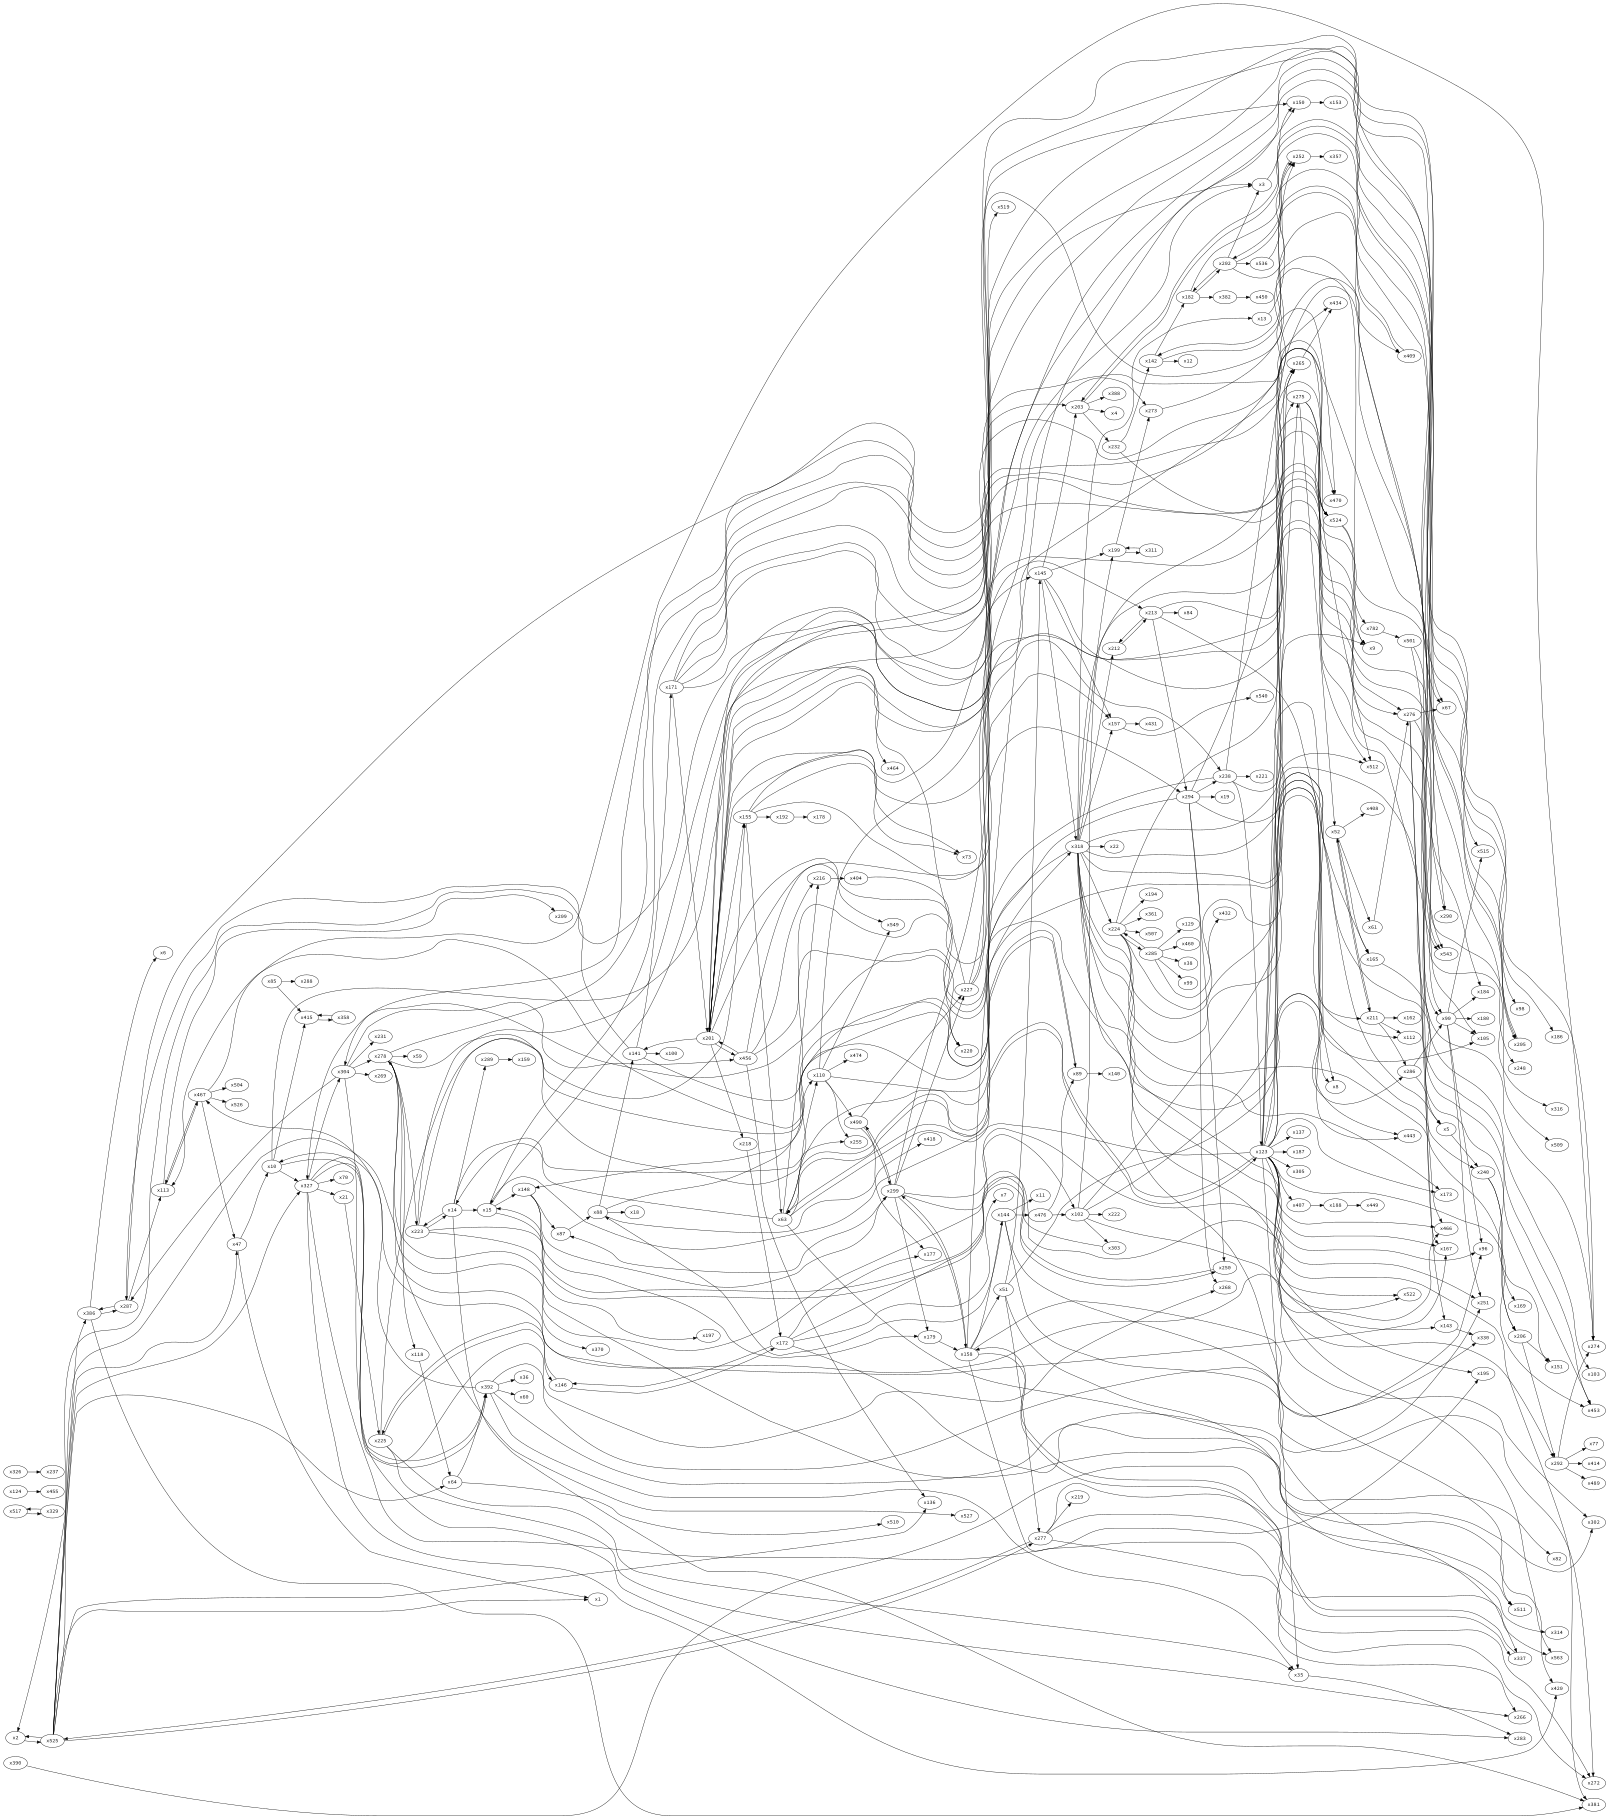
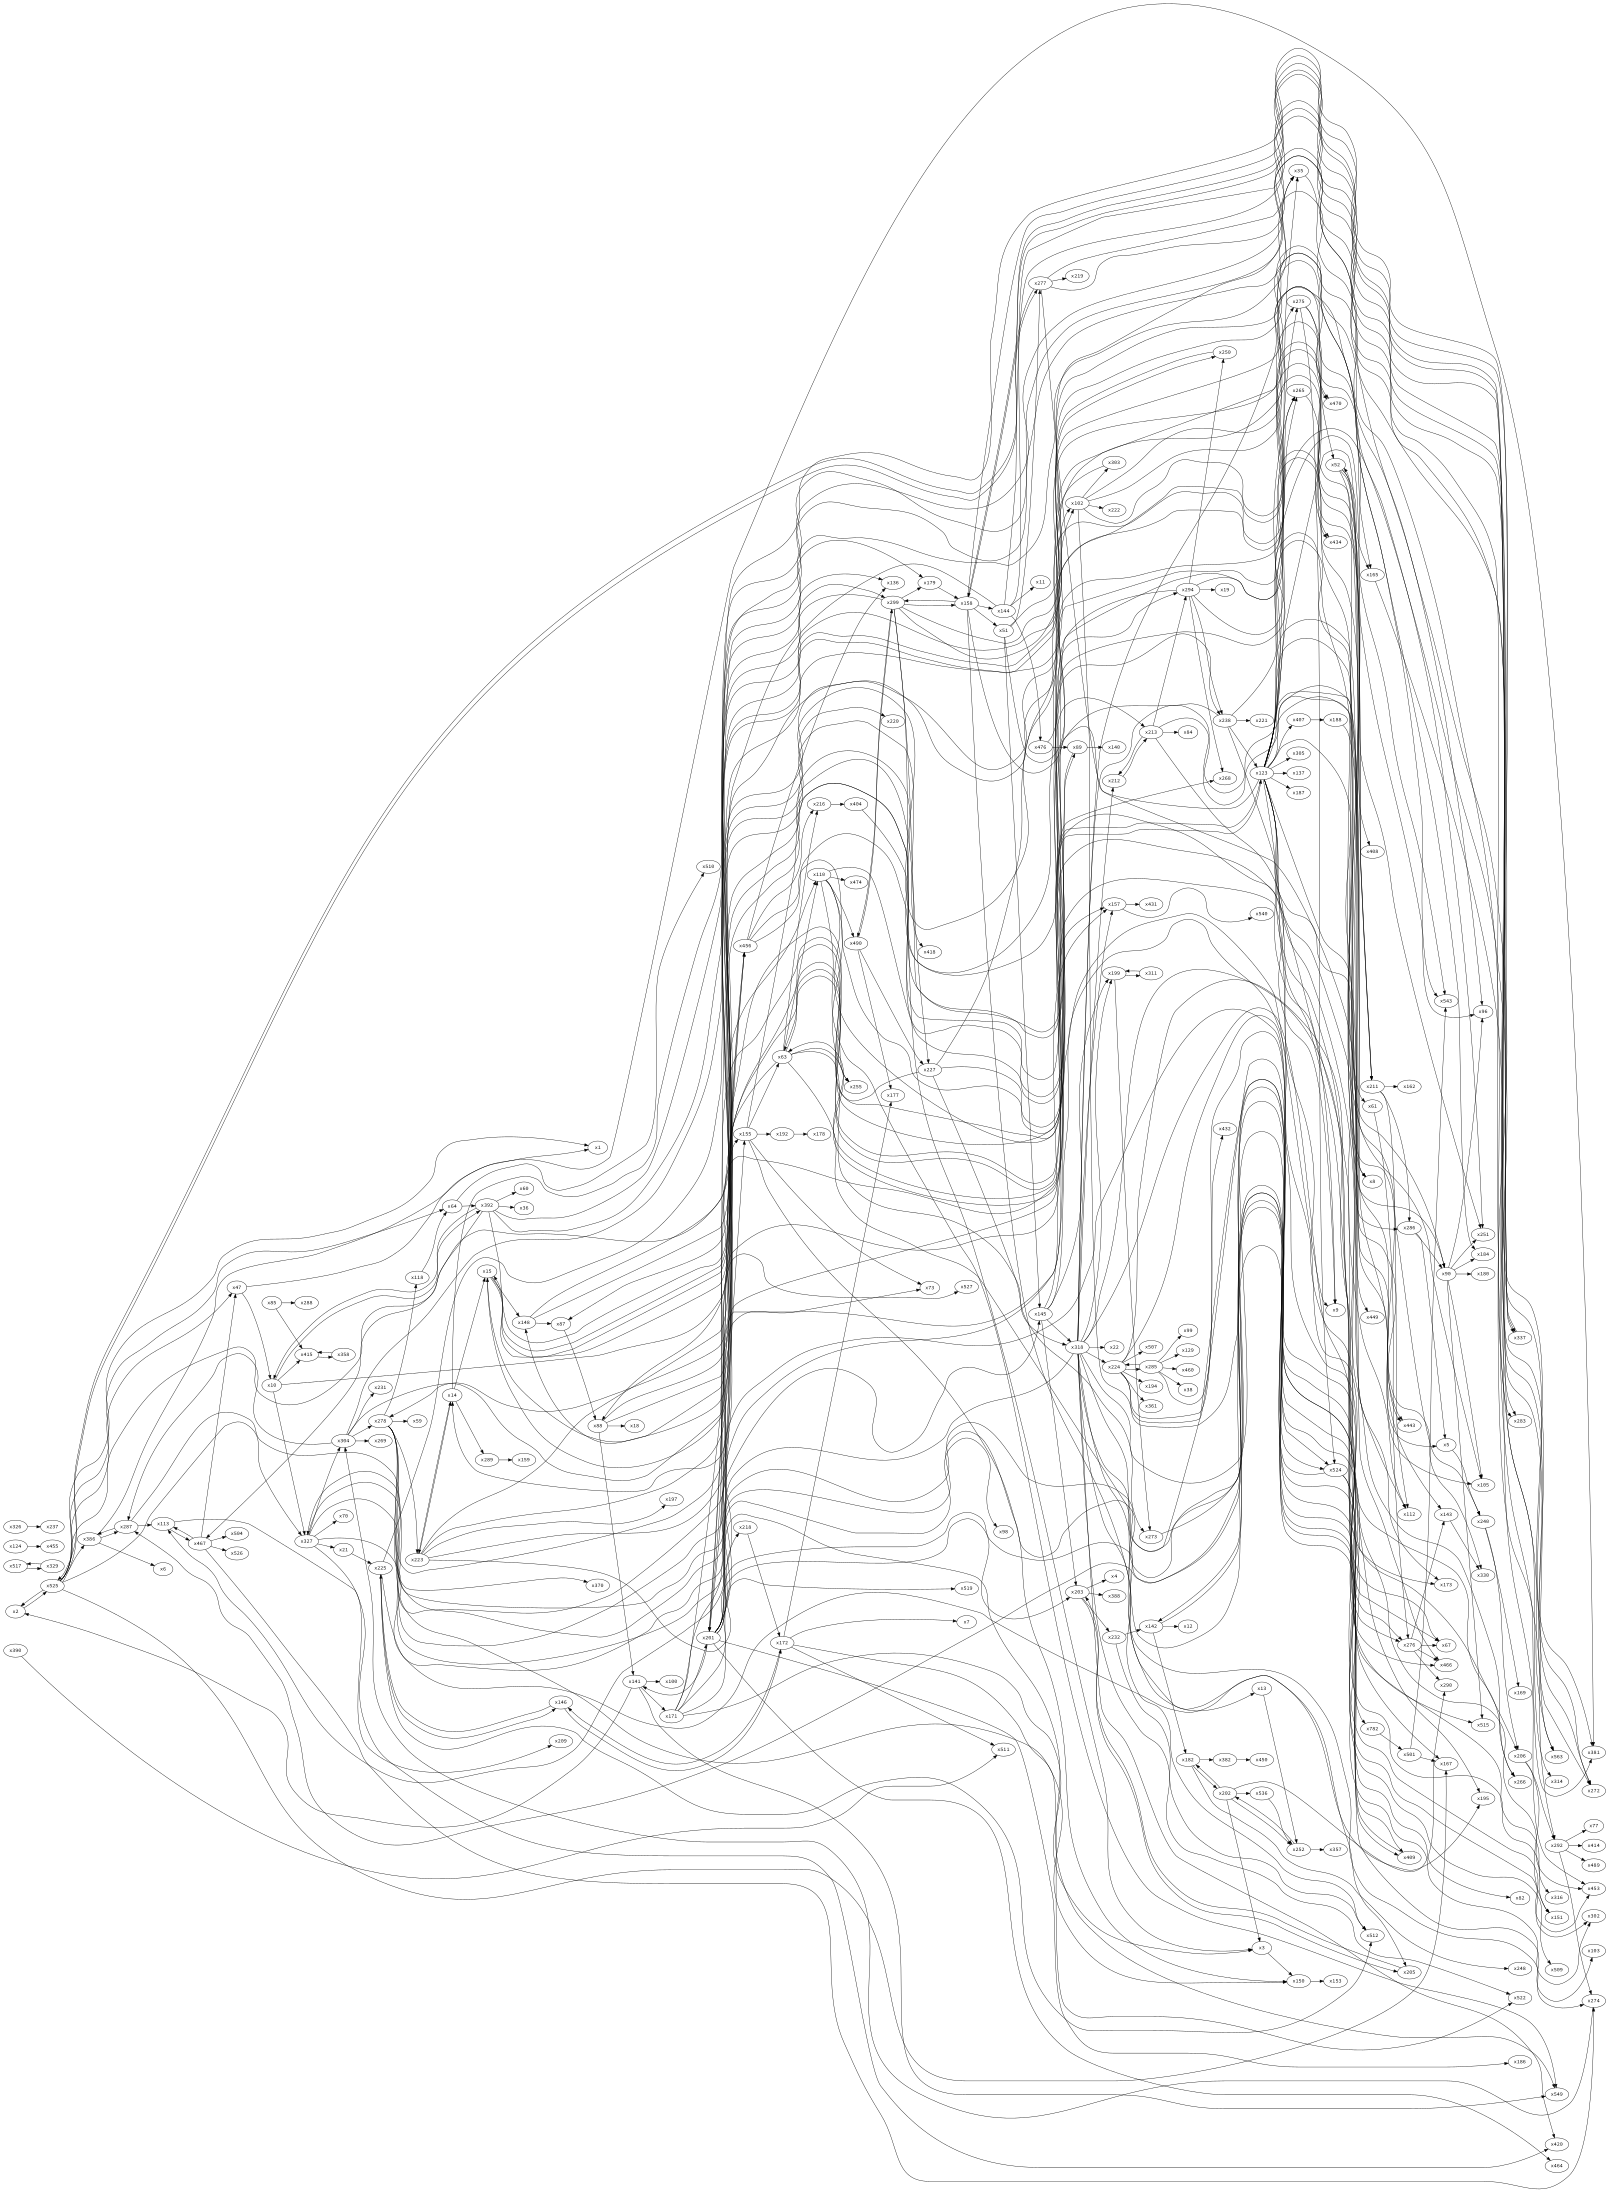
edge "x141" -> "x220": now "x141" -> "x549"
edge "x123" -> "x112": added
edge "x14" -> "x110": now "x223" -> "x110"
